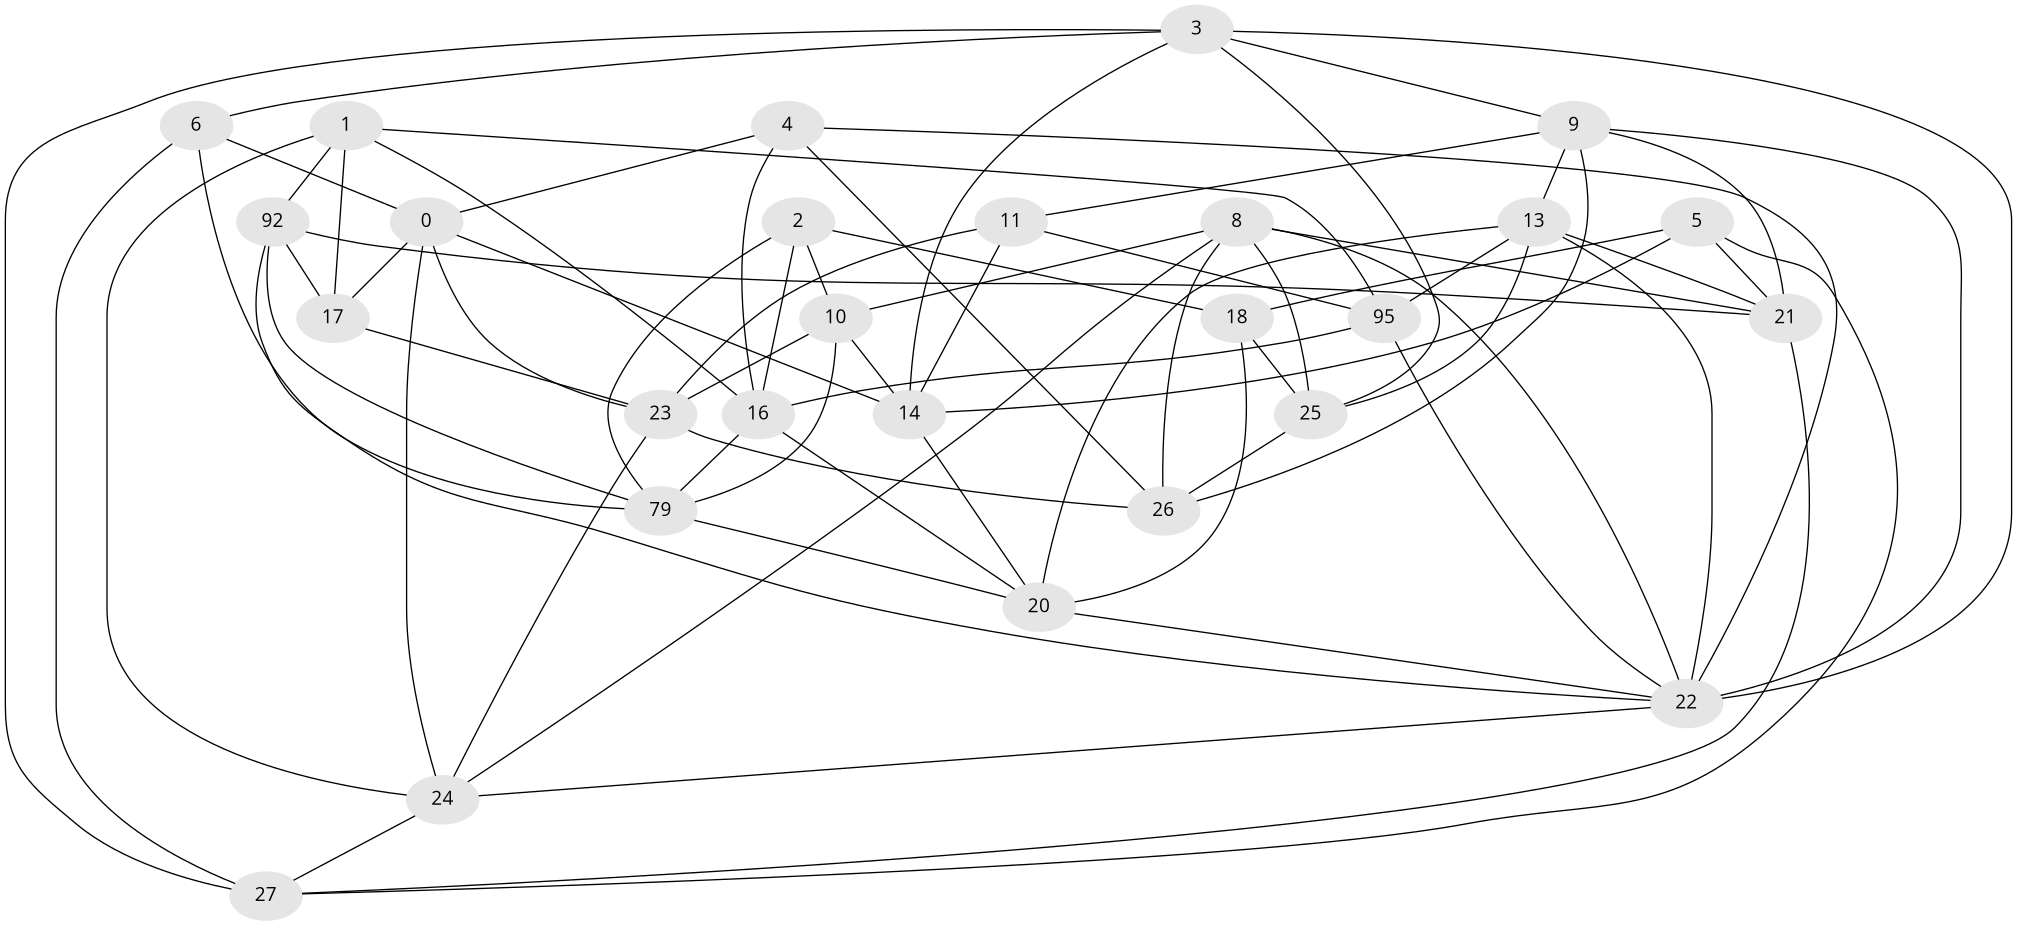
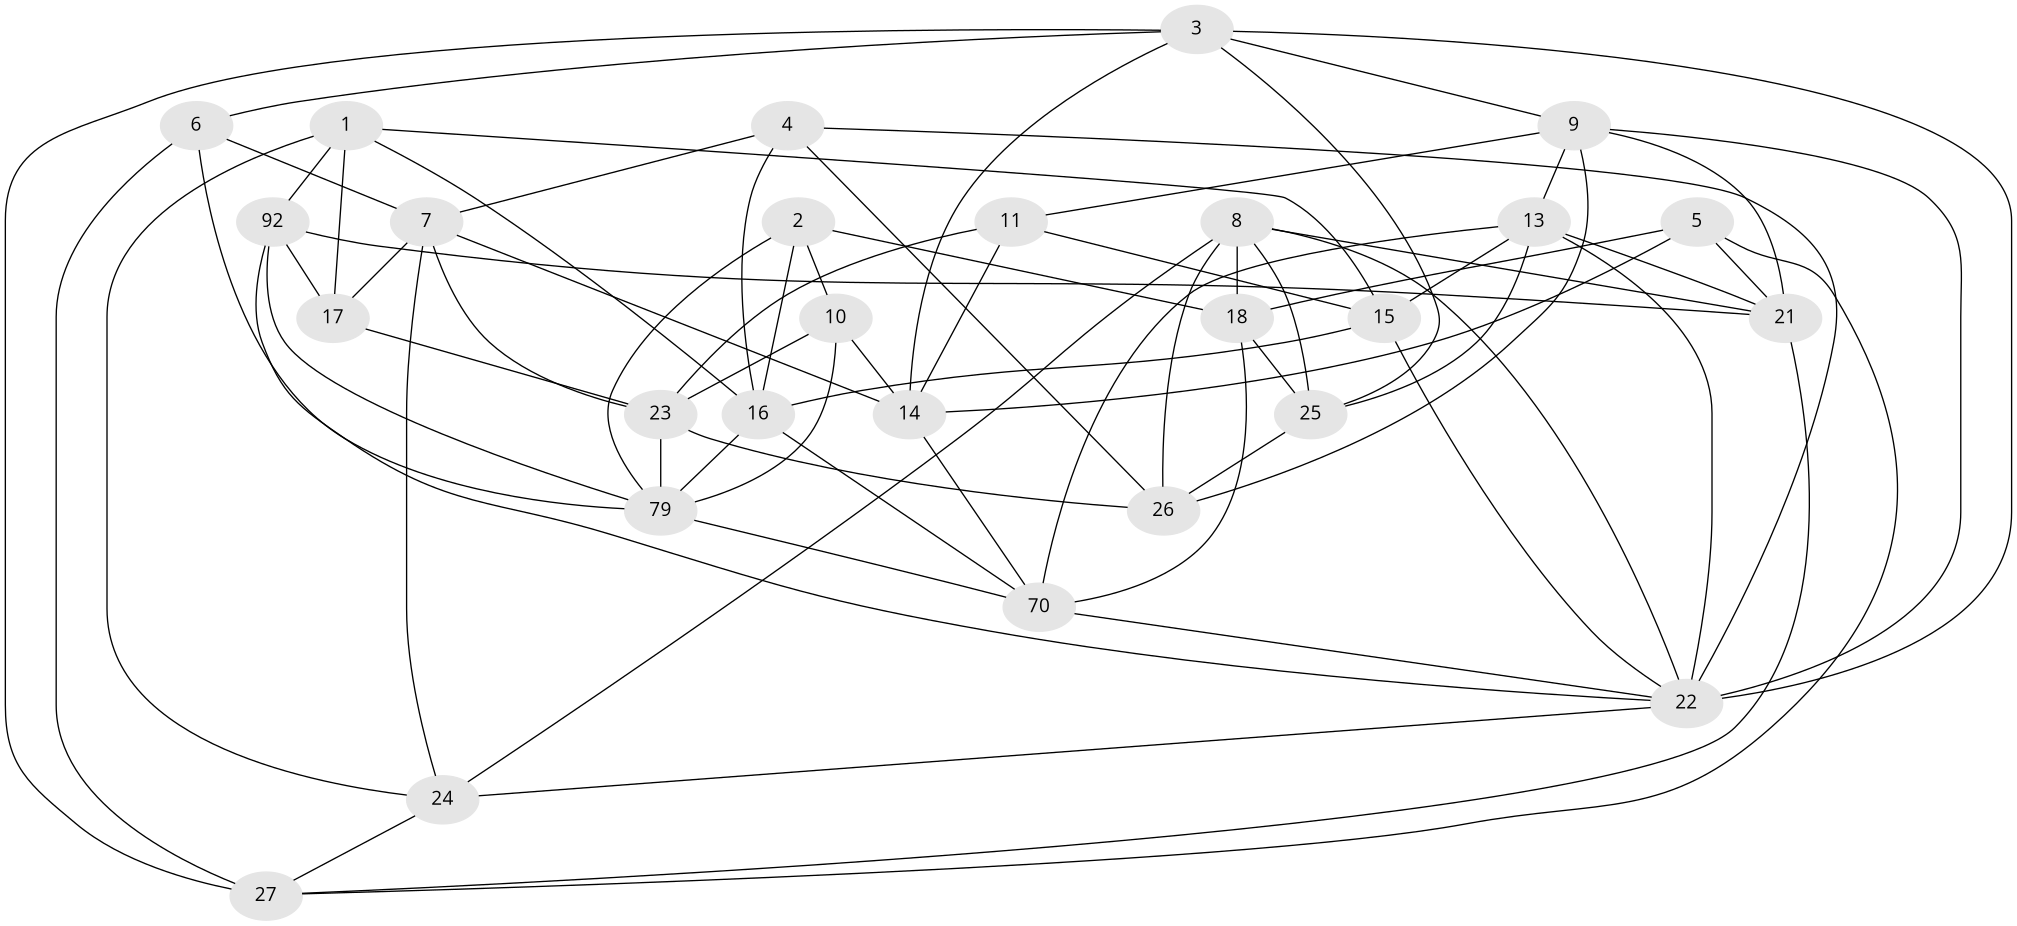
node "0": label "0" -> "7"
edge "8" -- "10": now "8" -- "18"
node "95": label "95" -> "15"
edge "23" -- "24": now "23" -- "79"
node "20": label "20" -> "70"
